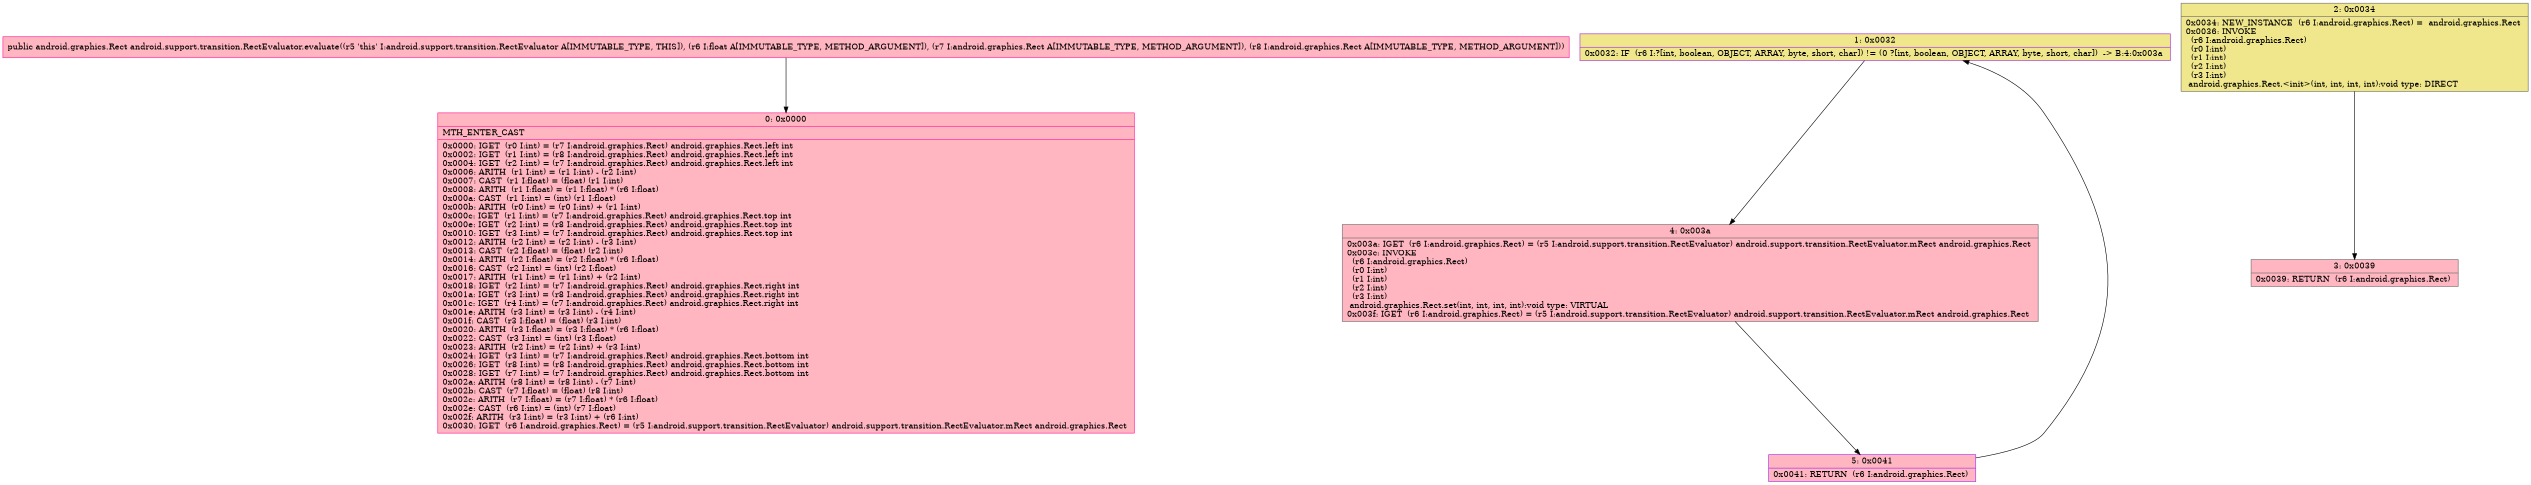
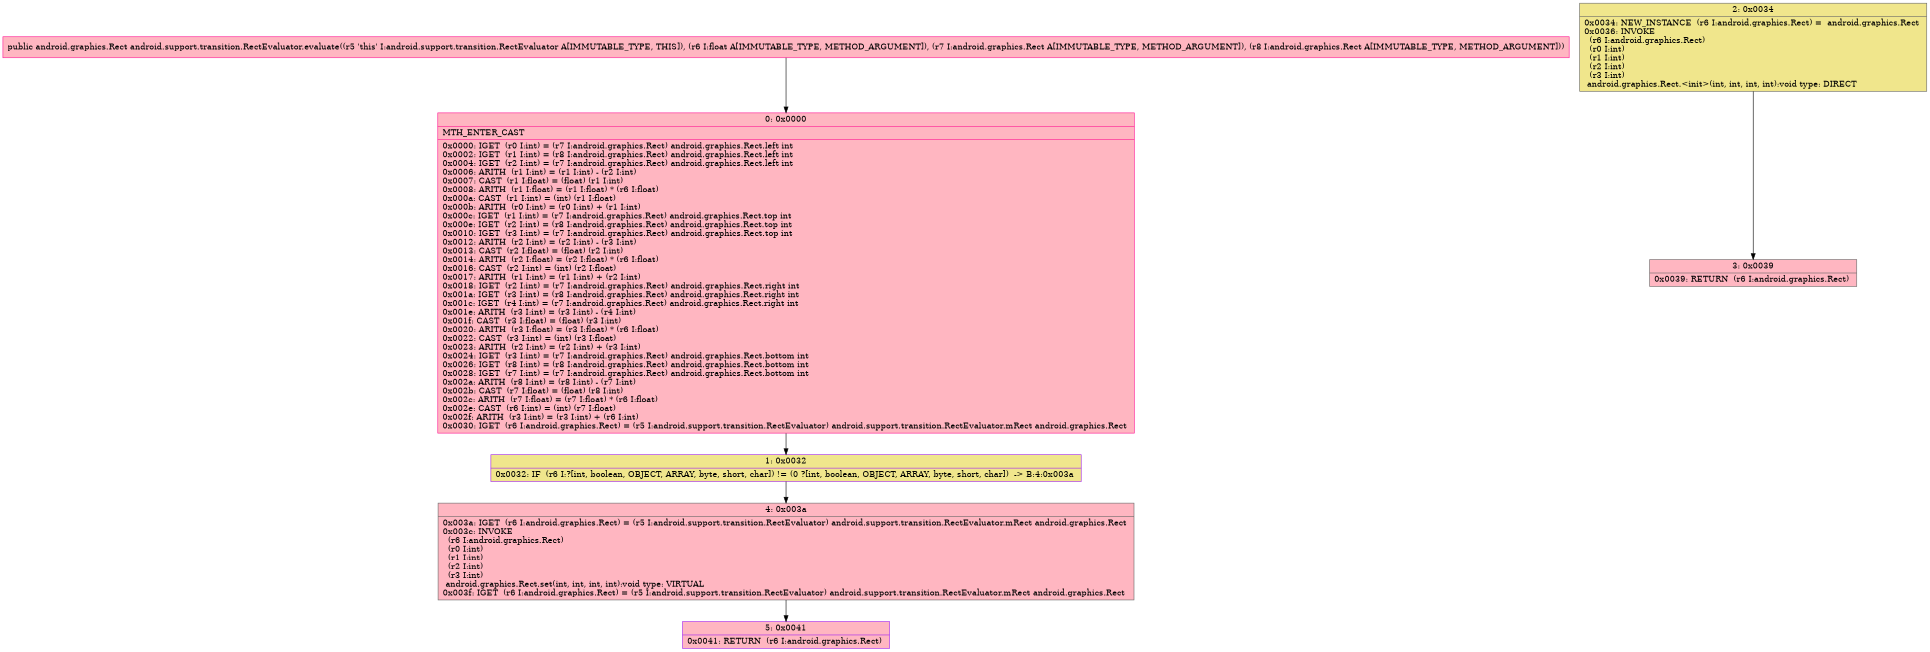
edge "5: 0x0041" -> "1: 0x0032": now "0: 0x0000" -> "1: 0x0032"
